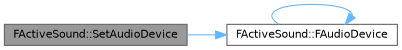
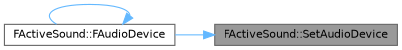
edge "FActiveSound::SetAudioDevice" -> "FActiveSound::FAudioDevice": reversed
